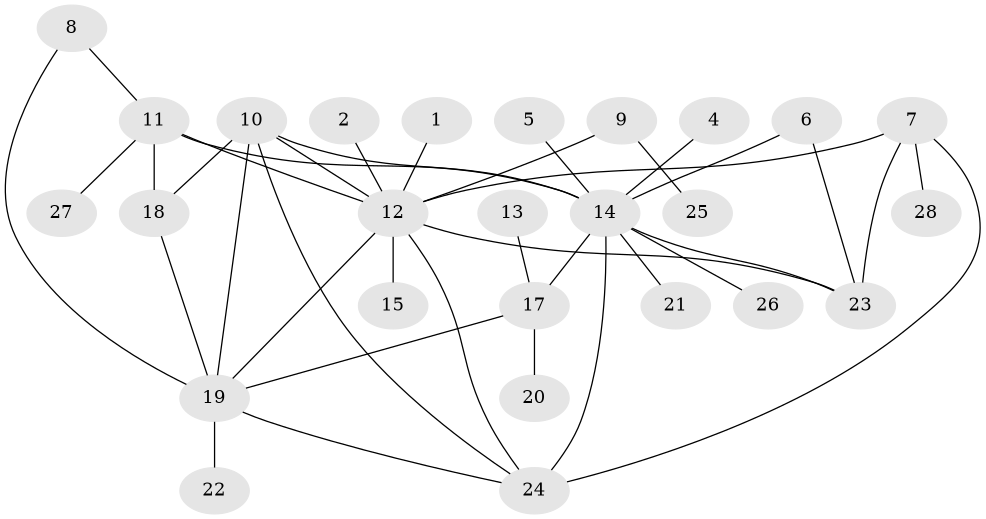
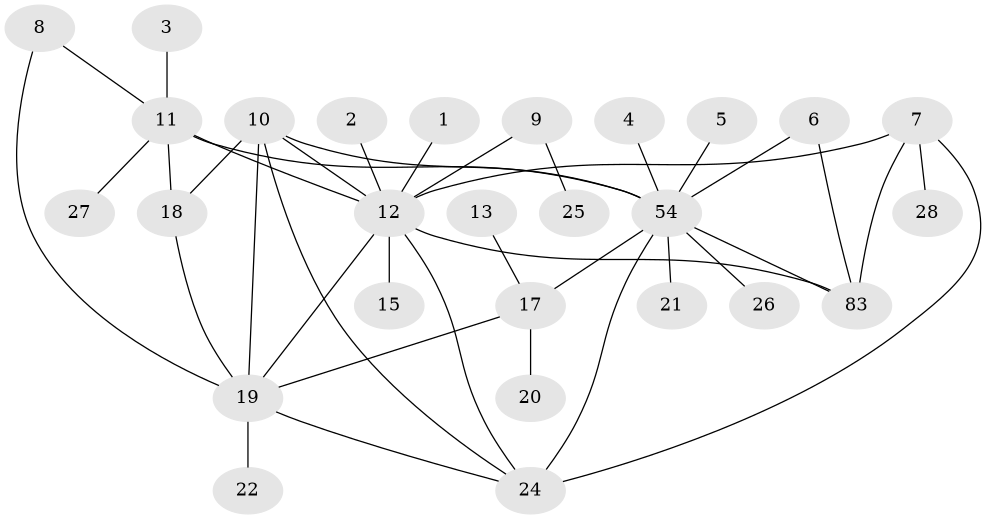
node "3": added
node "14": label "14" -> "54"
node "23": label "23" -> "83"
